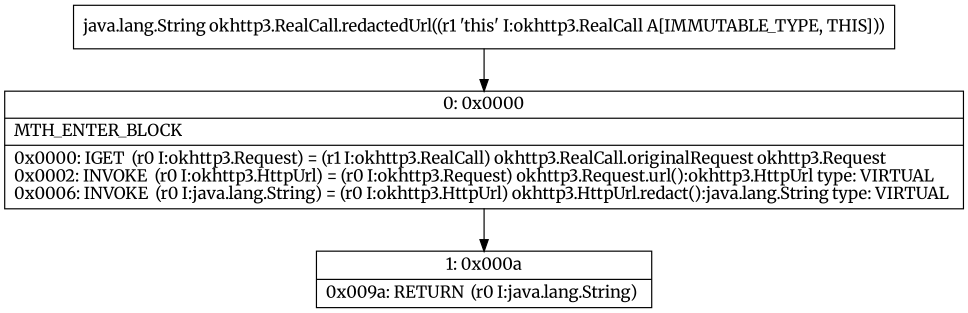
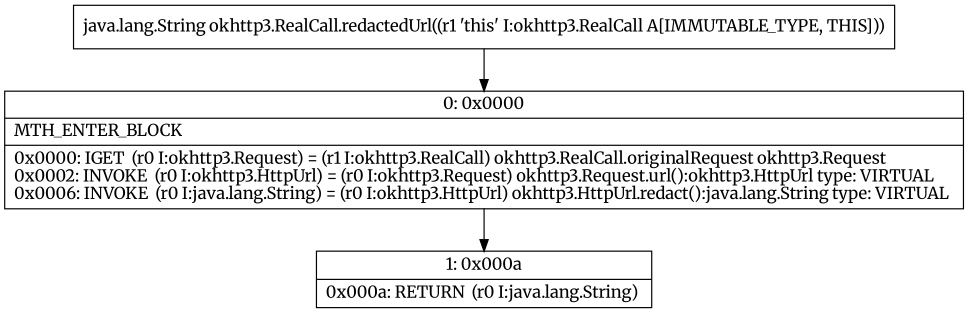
node "1: 0x000a": text "0x009a: RETURN  (r0 I:java.lang.String)" -> "0x000a: RETURN  (r0 I:java.lang.String)"
